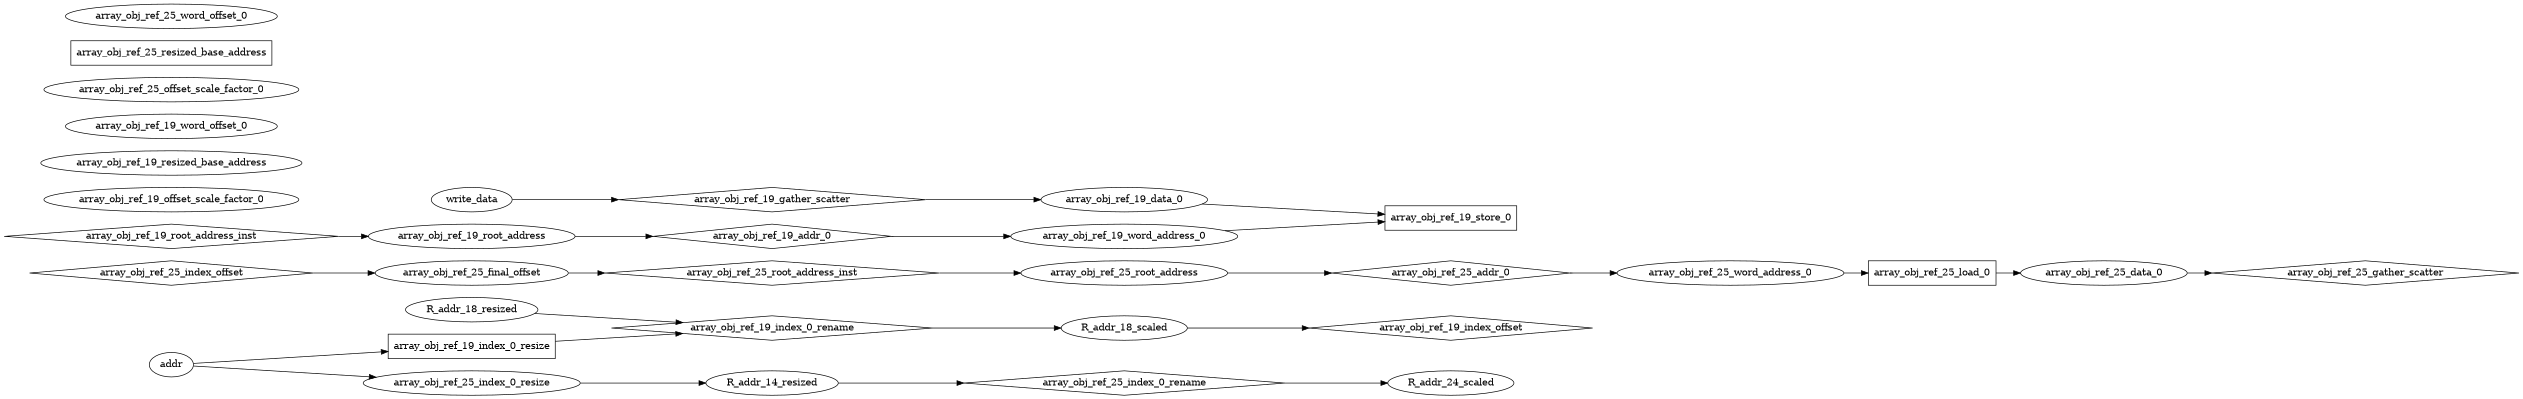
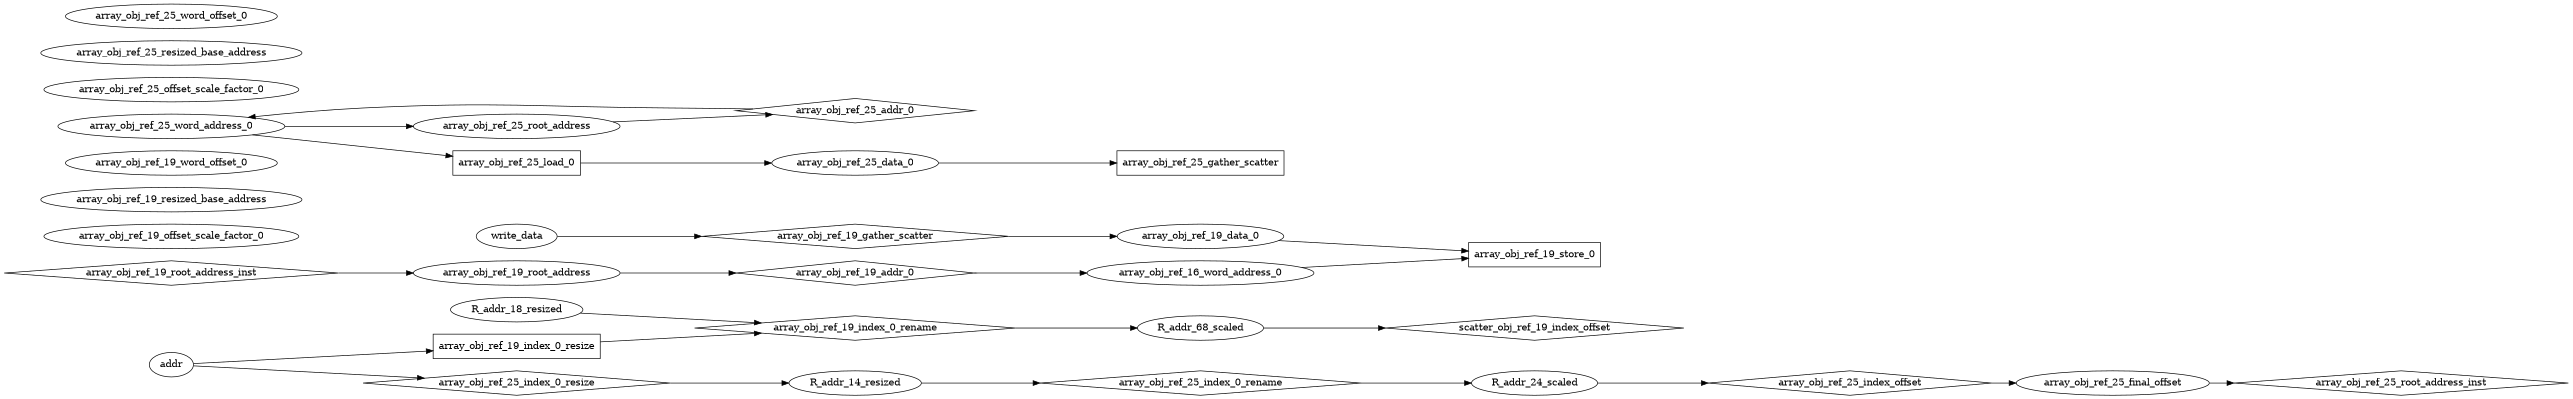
node "array_obj_ref_25_resized_base_address": shape box -> ellipse
node "array_obj_ref_19_word_address_0": label "array_obj_ref_19_word_address_0" -> "array_obj_ref_16_word_address_0"
edge "array_obj_ref_25_root_address_inst" -> "array_obj_ref_25_root_address": now "array_obj_ref_25_word_address_0" -> "array_obj_ref_25_root_address"
node "array_obj_ref_25_gather_scatter": shape diamond -> box
node "R_addr_18_scaled": label "R_addr_18_scaled" -> "R_addr_68_scaled"
node "array_obj_ref_19_index_offset": label "array_obj_ref_19_index_offset" -> "scatter_obj_ref_19_index_offset"
node "array_obj_ref_25_index_0_resize": shape ellipse -> diamond
edge "R_addr_24_scaled" -> "array_obj_ref_25_index_offset": added
